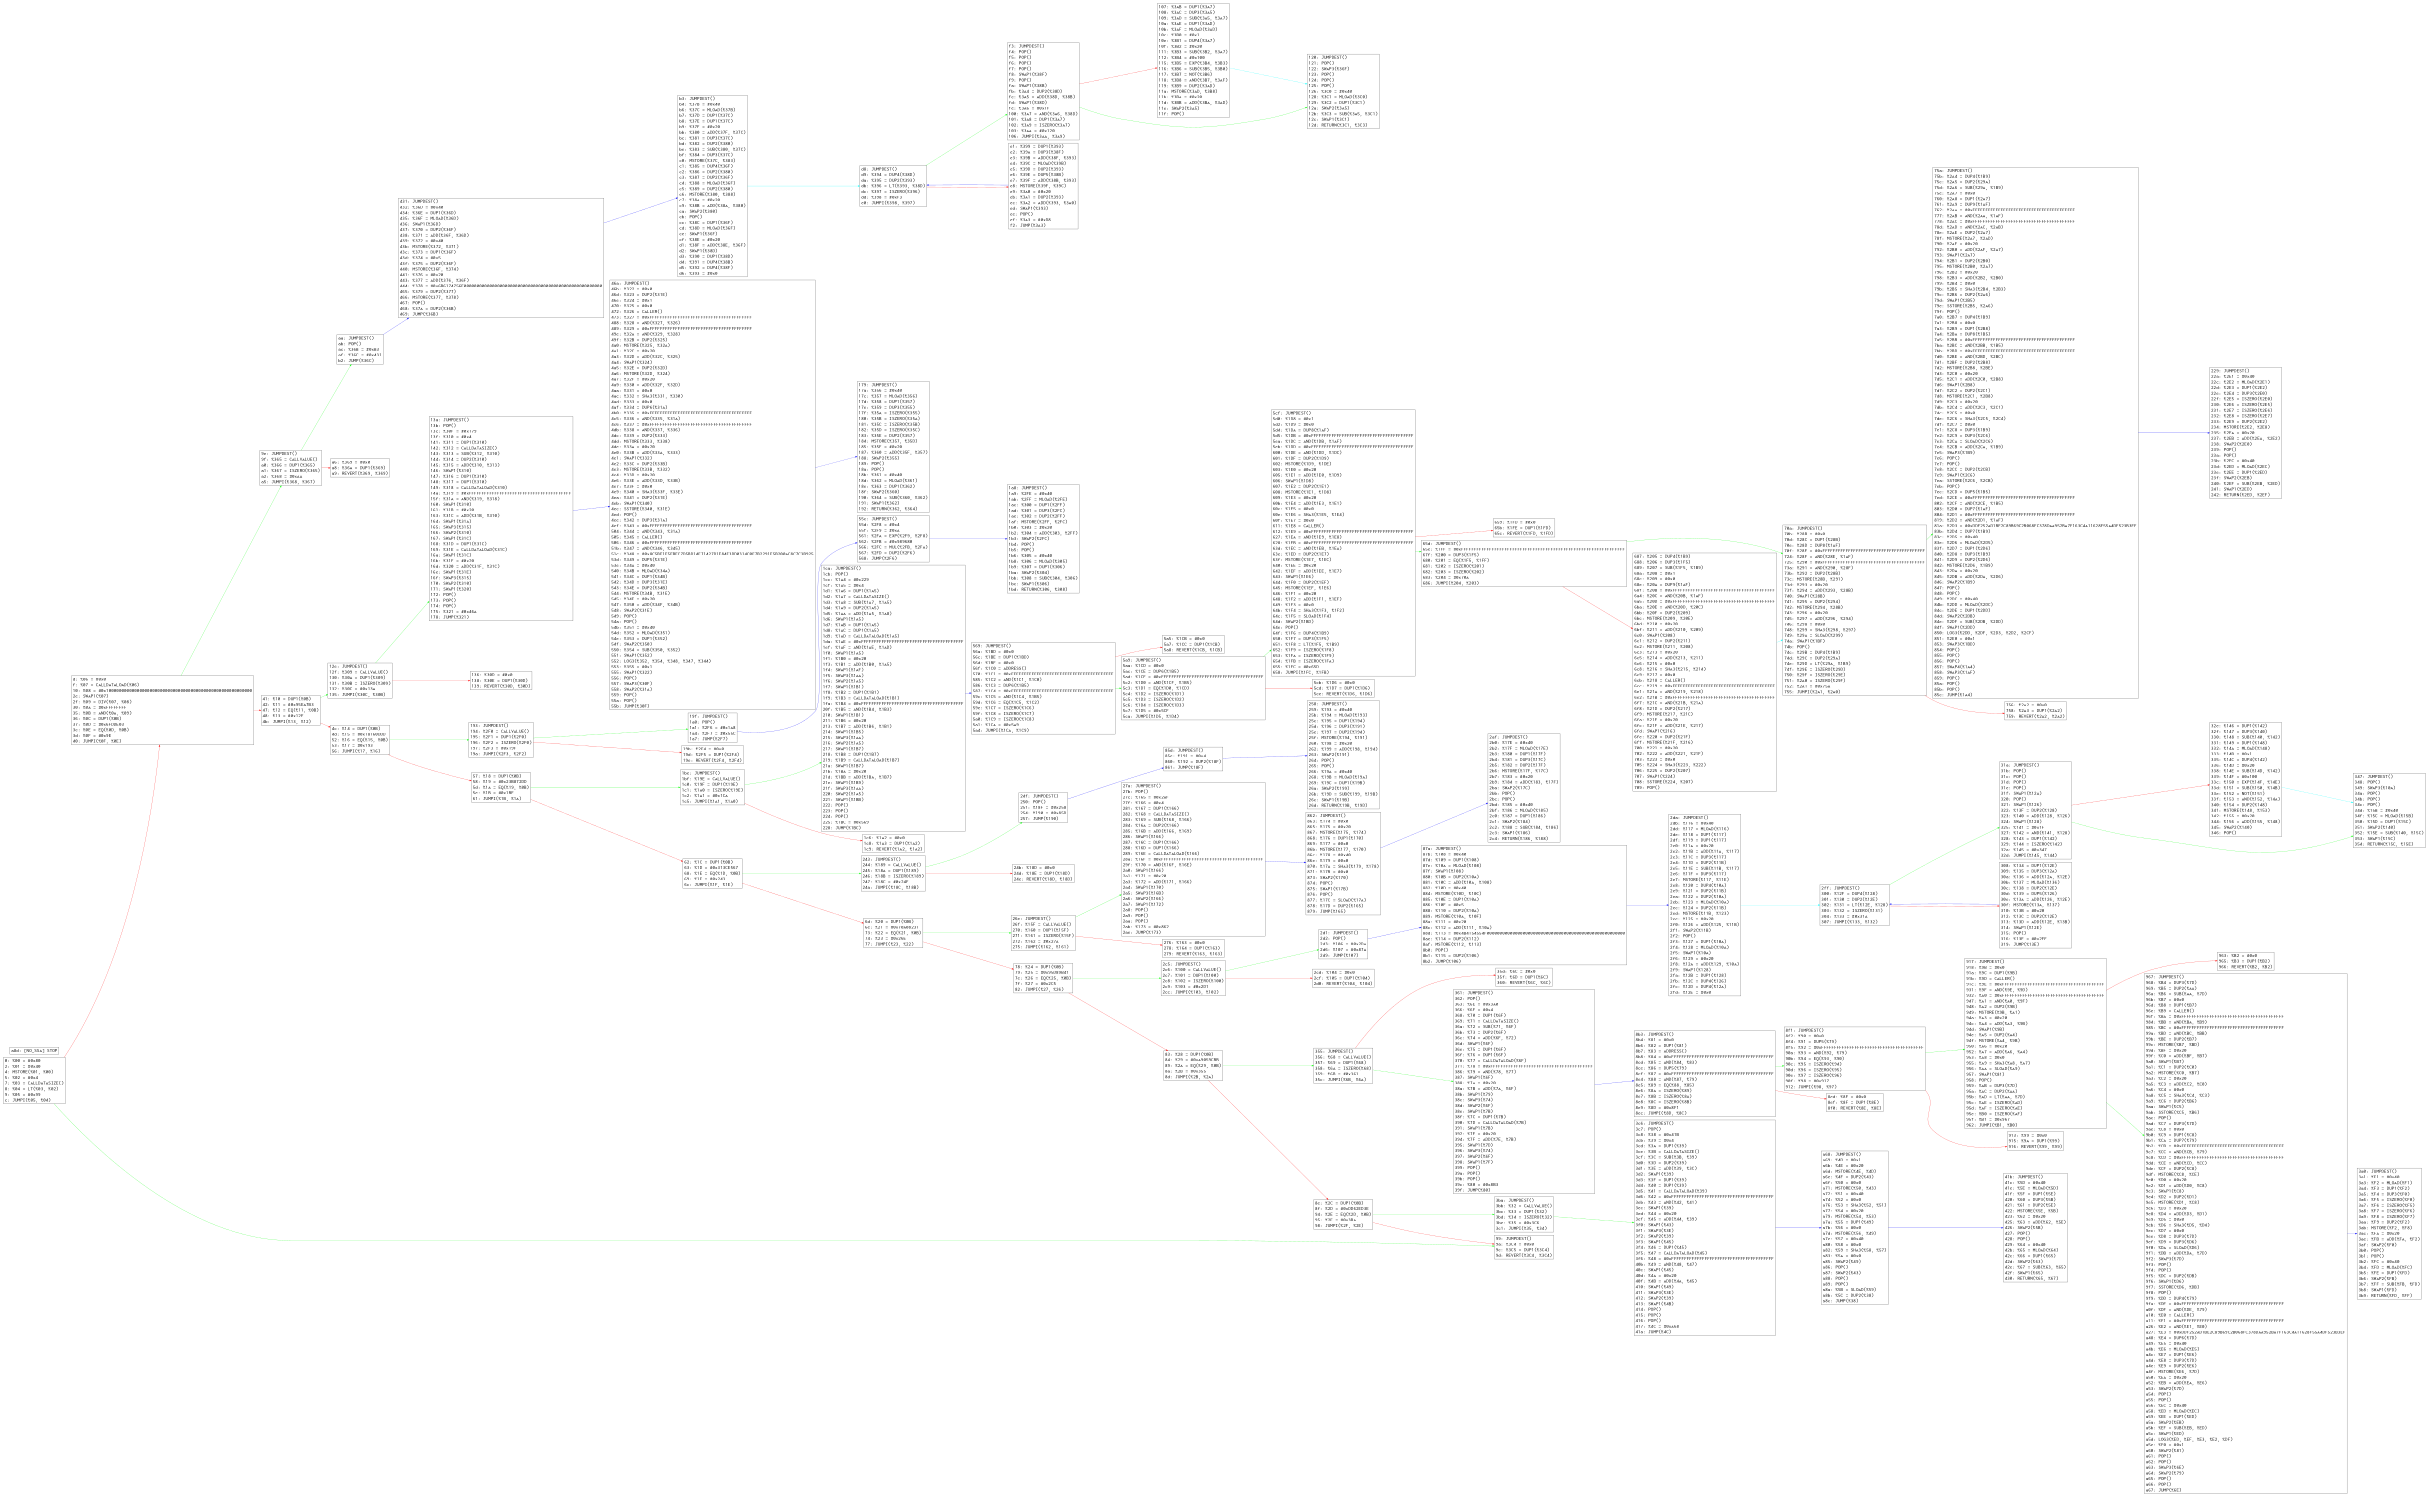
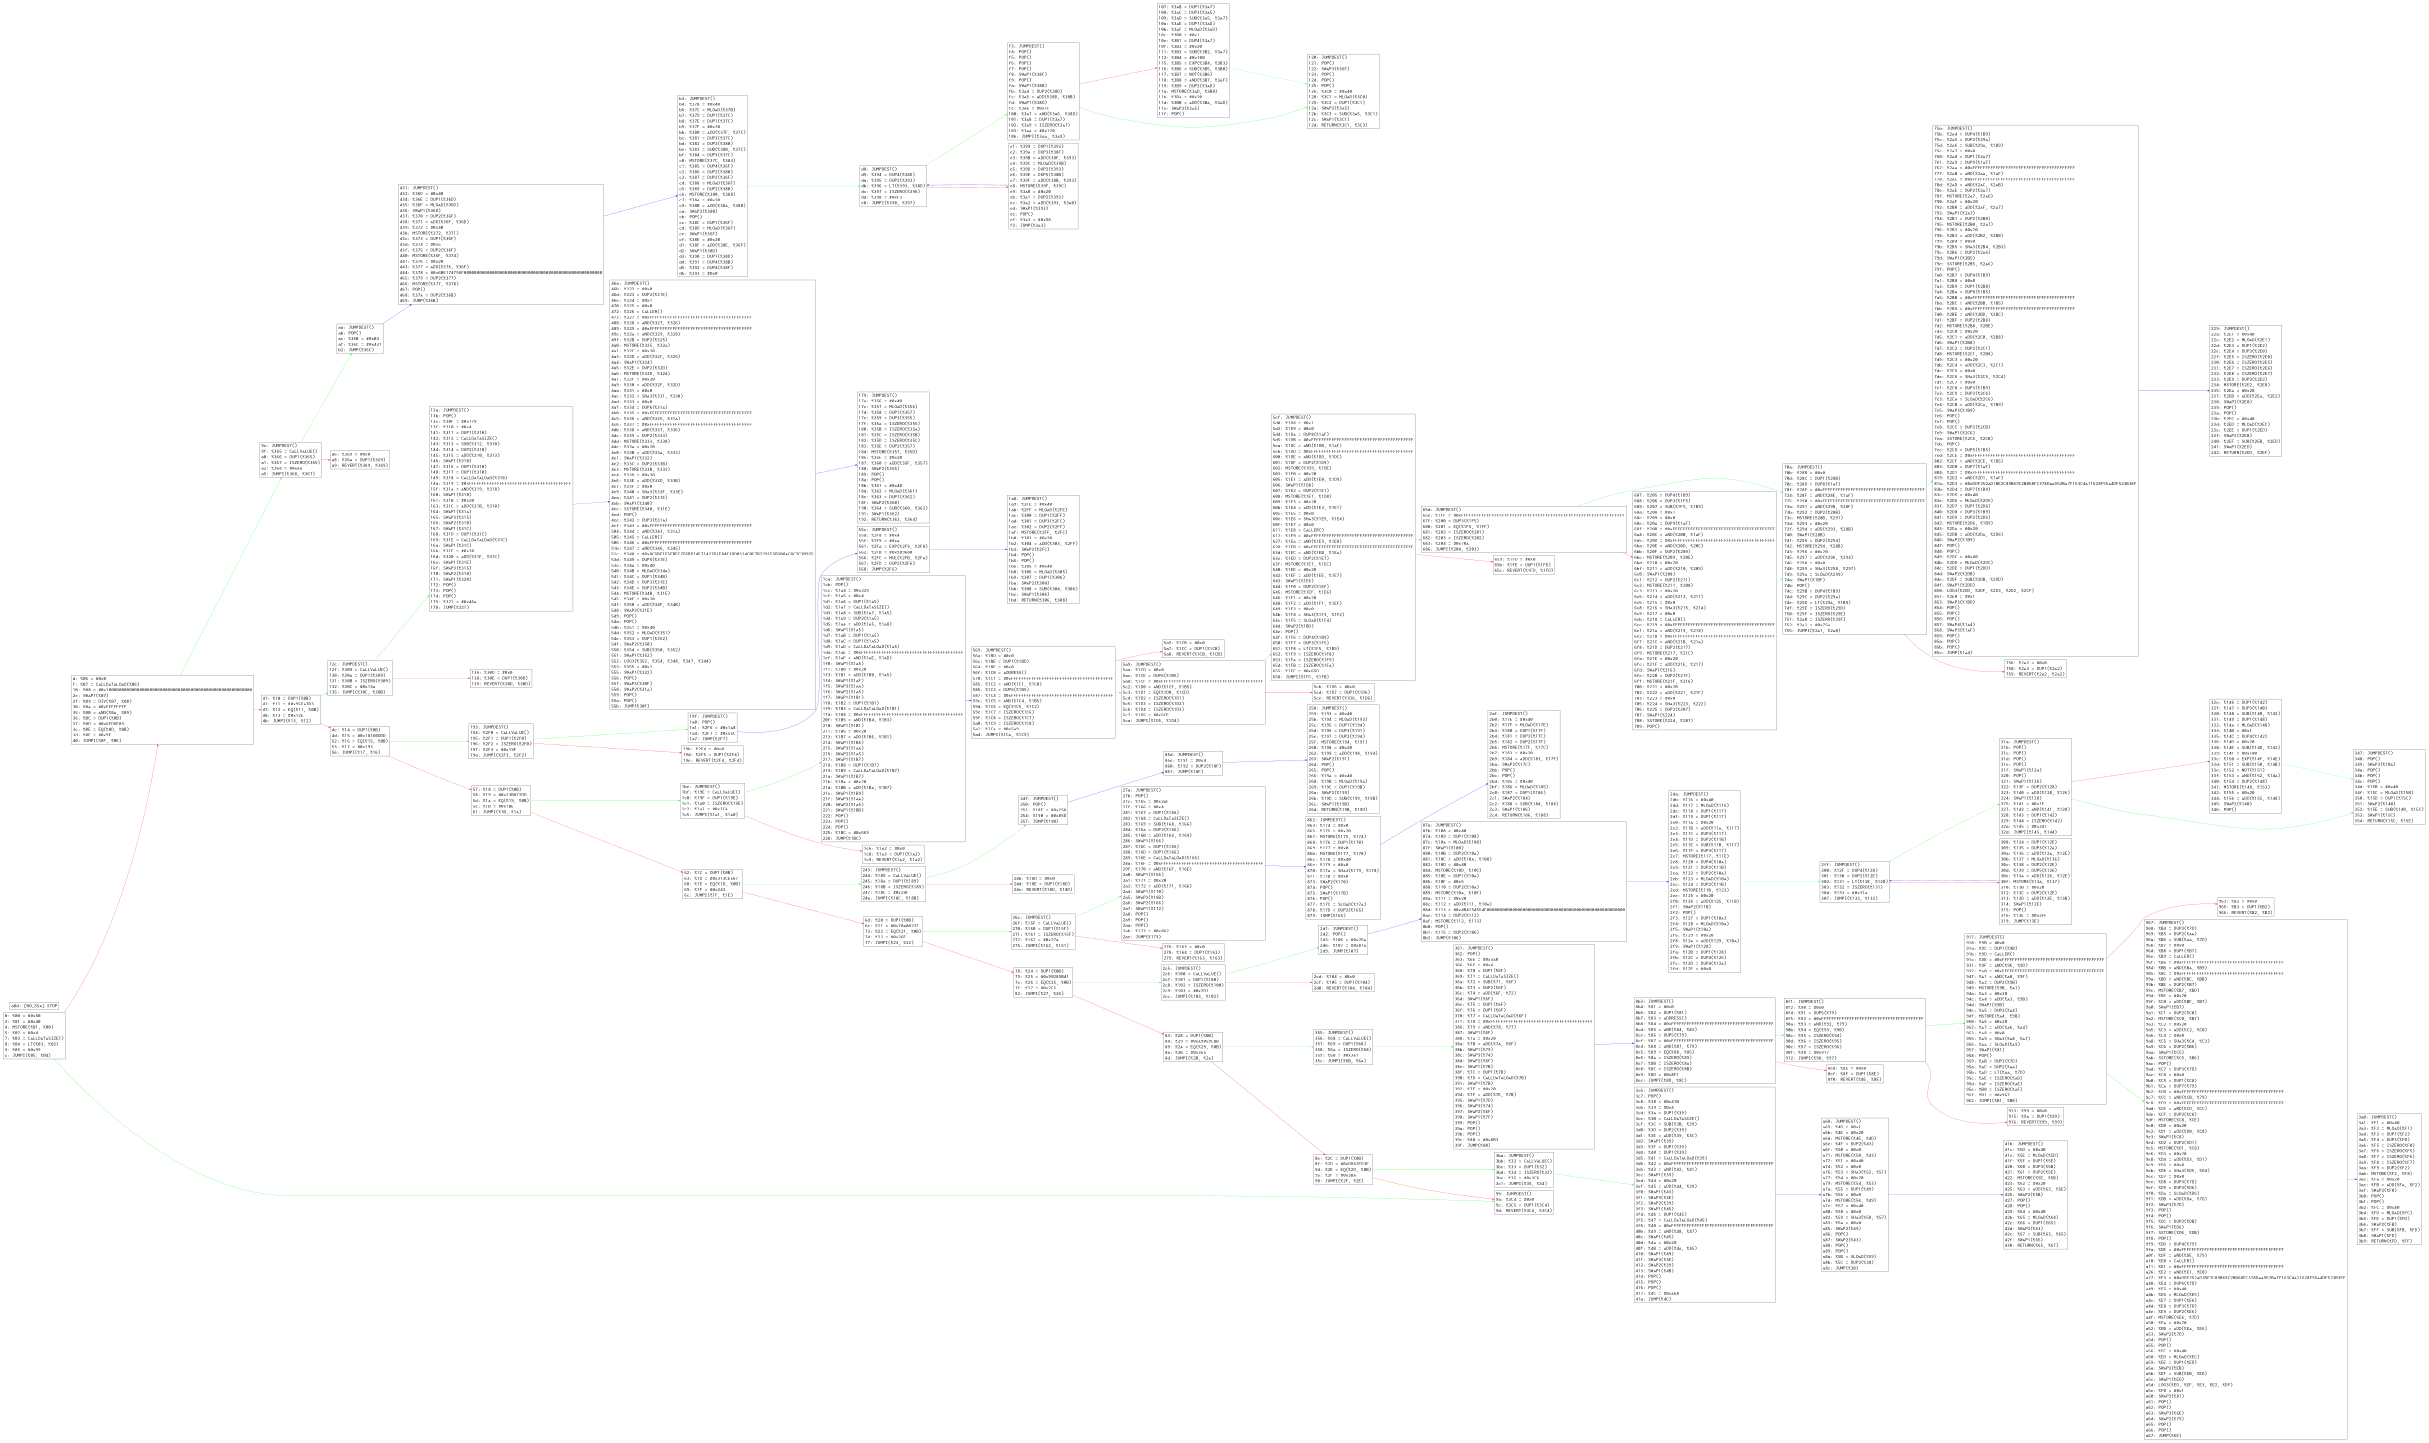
node "35d: %6C = #0x0 35f: %6D = DUP1(%6C) 360: REVERT(%6C, %6C)": removed
